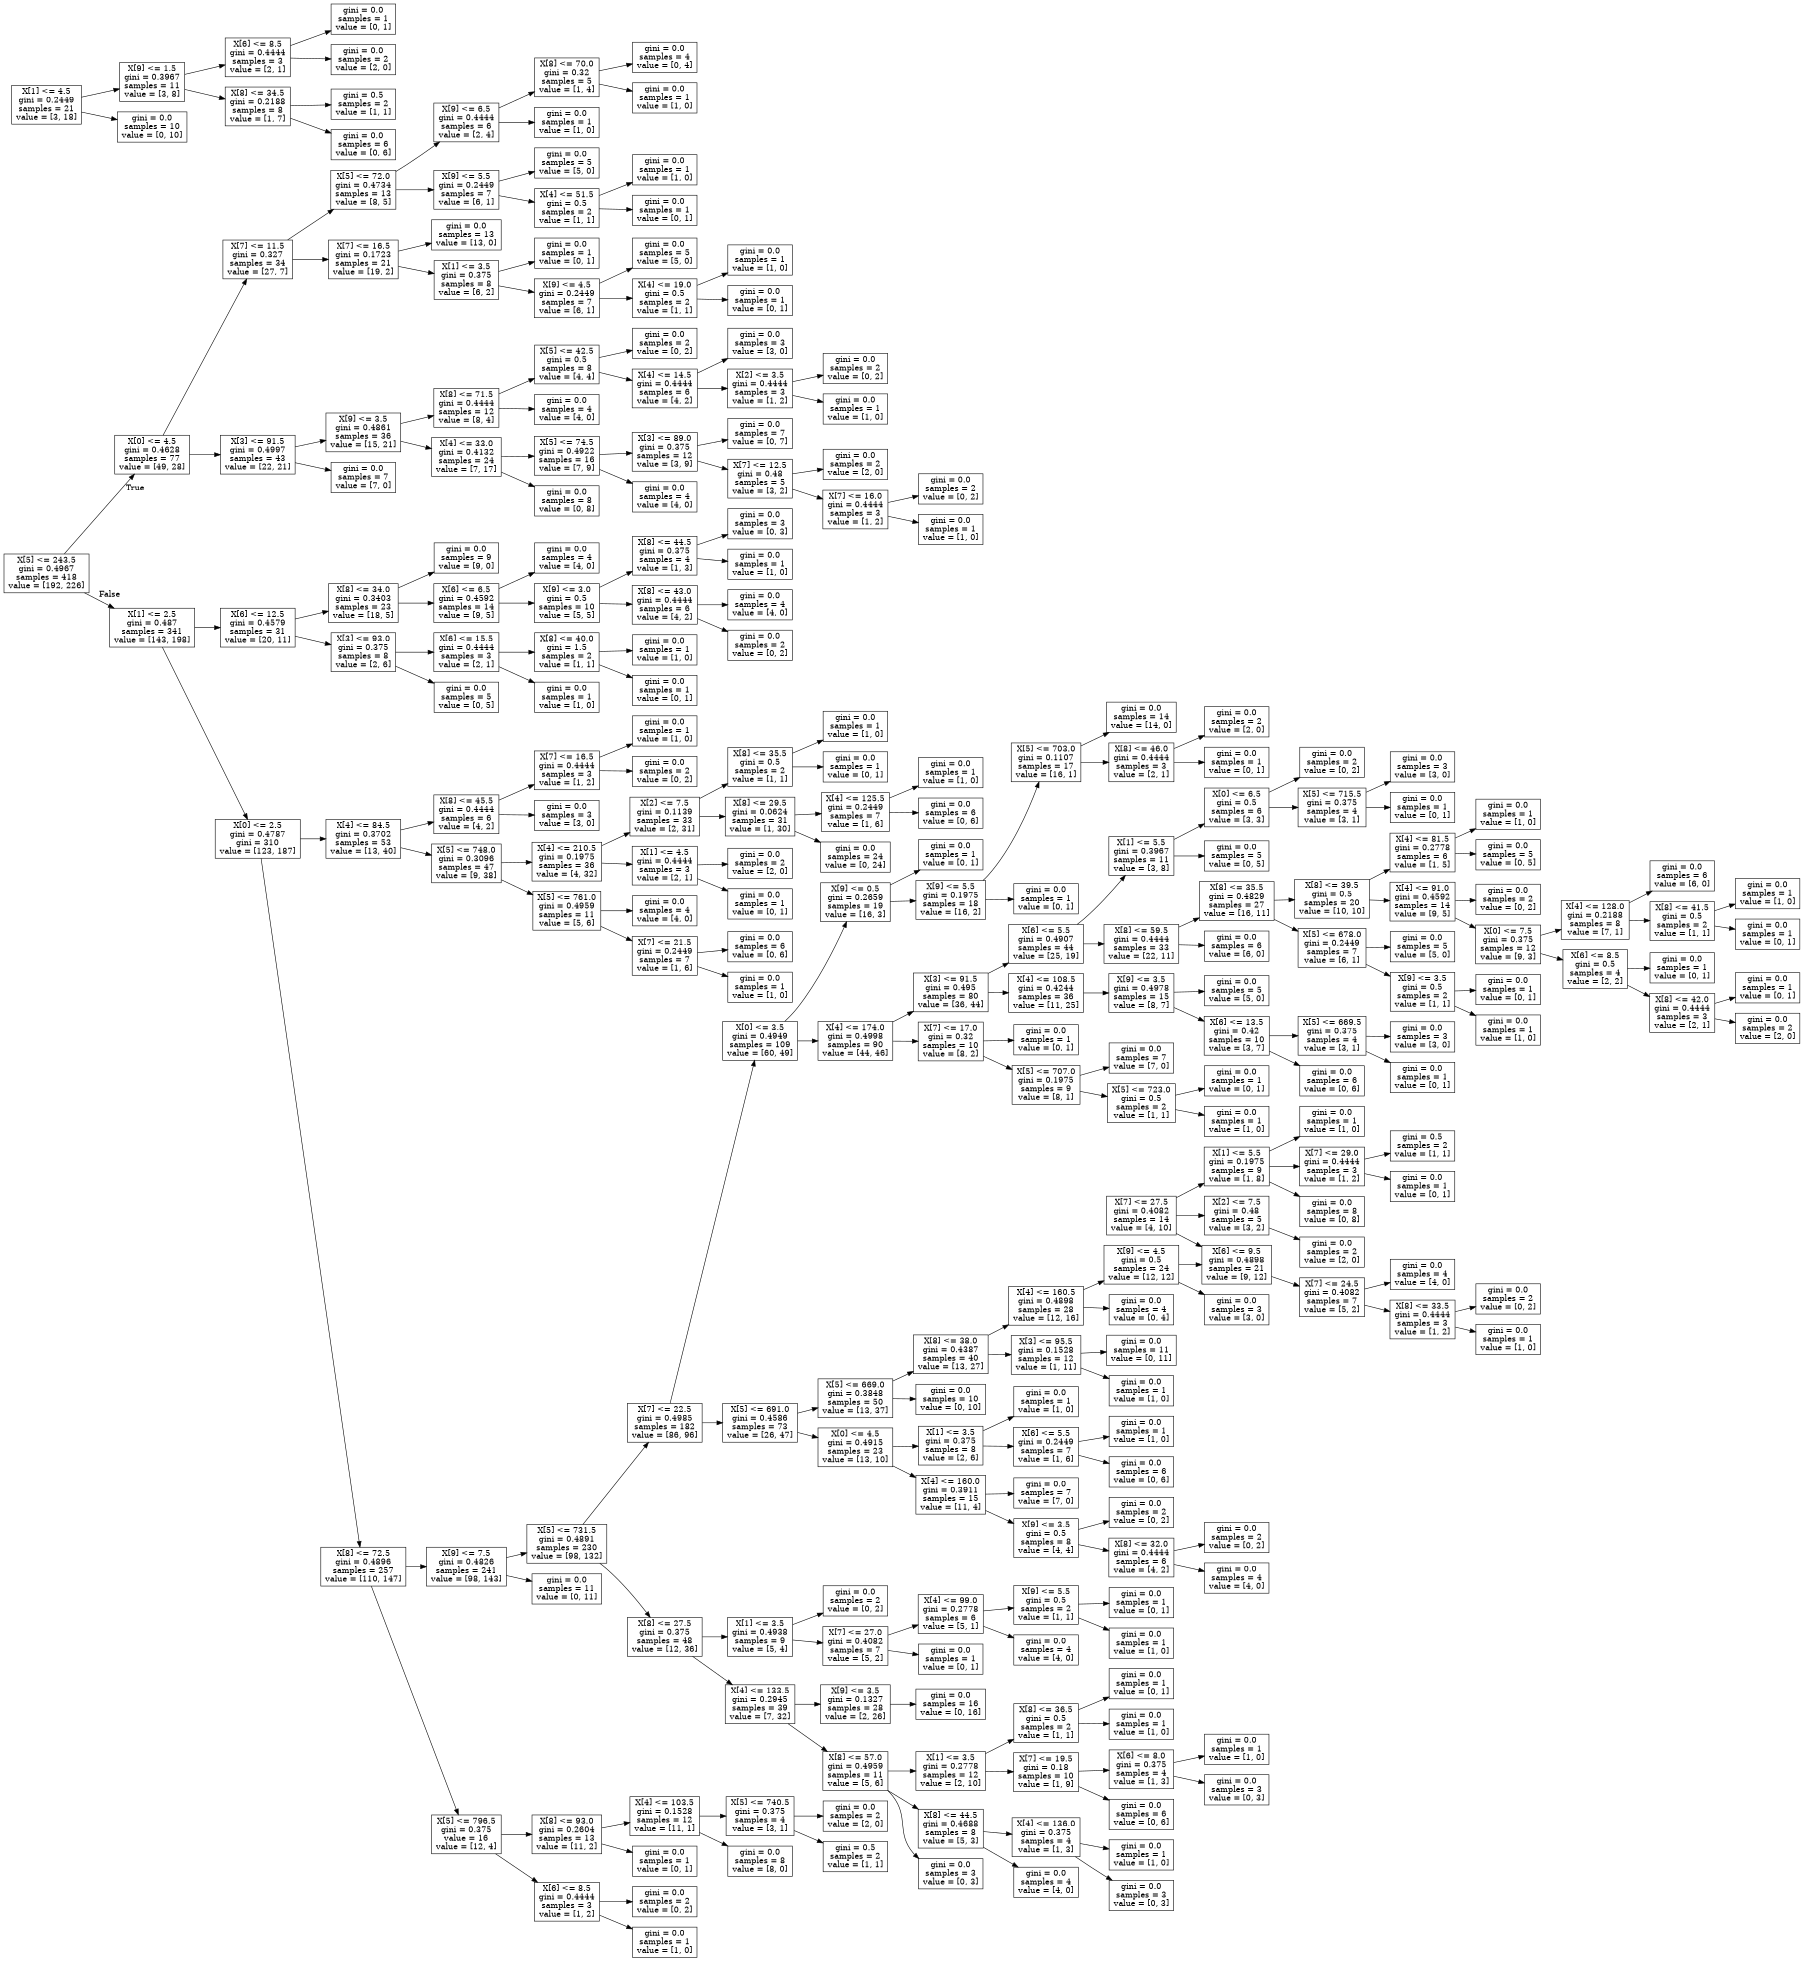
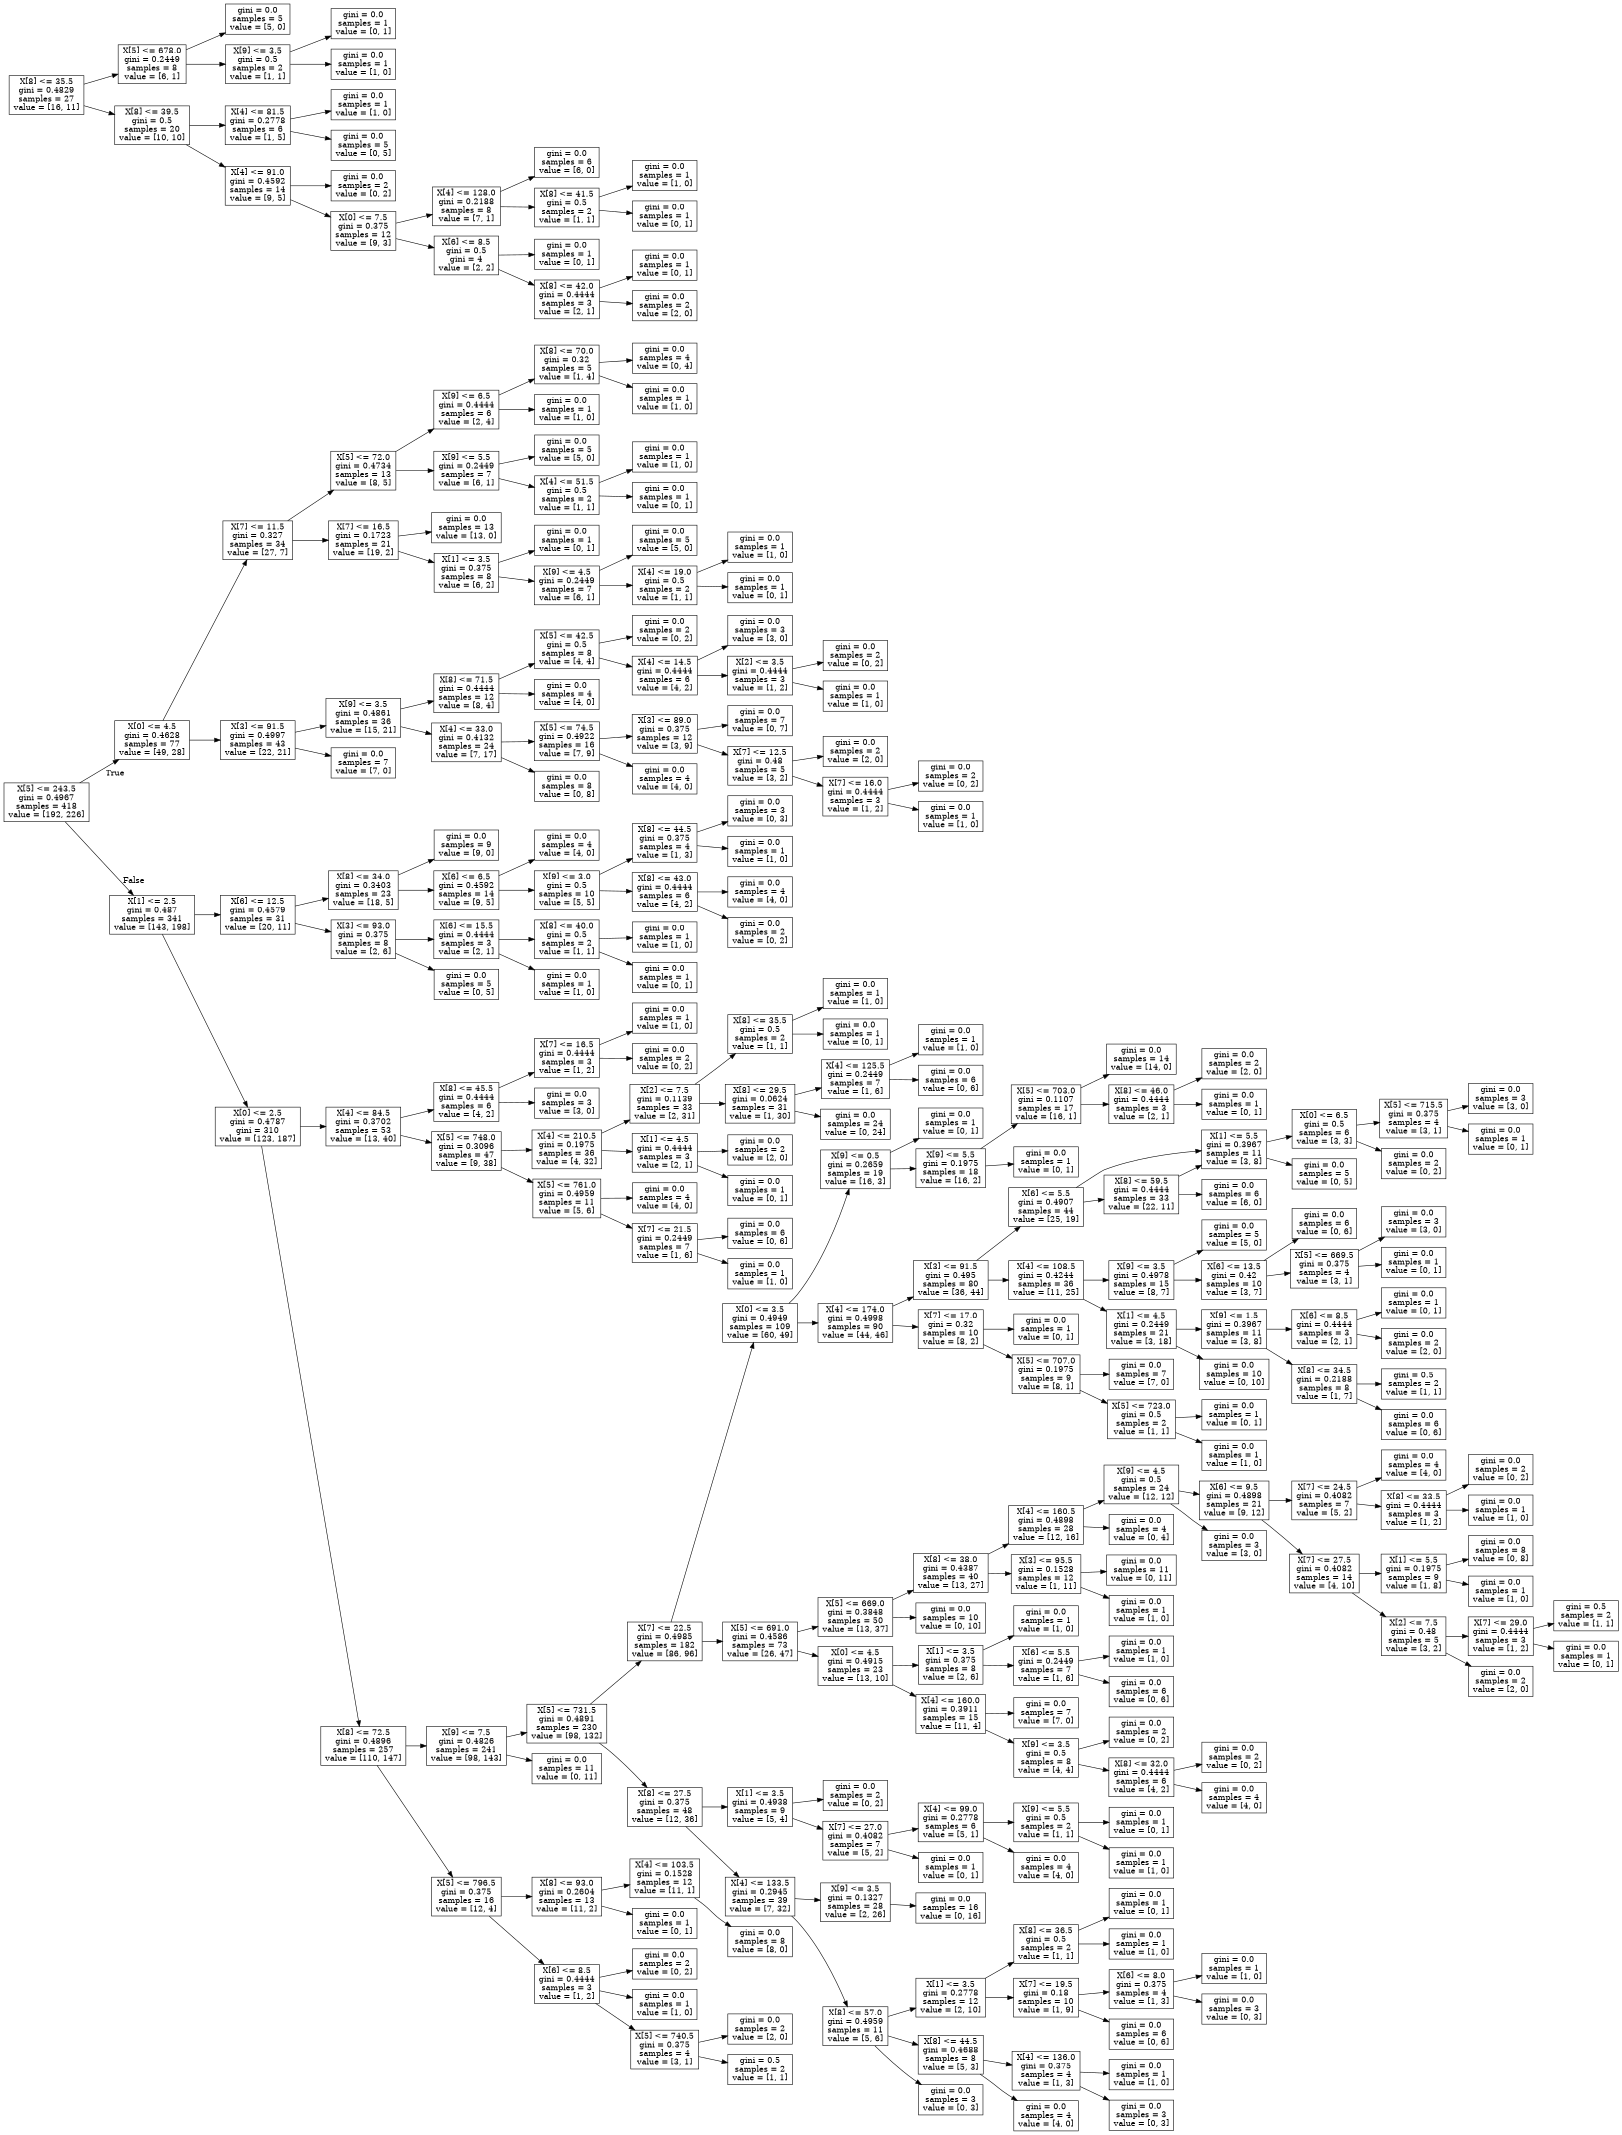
node "X[8] <= 40.0 gini = 1.5 samples = 2 value = [1, 1]": label "X[8] <= 40.0 gini = 1.5 samples = 2 value = [1, 1]" -> "X[8] <= 40.0 gini = 0.5 samples = 2 value = [1, 1]"
edge "X[8] <= 59.5 gini = 0.4444 samples = 33 value = [22, 11]" -> "X[8] <= 35.5 gini = 0.4829 samples = 27 value = [16, 11]": now "X[8] <= 59.5 gini = 0.4444 samples = 33 value = [22, 11]" -> "X[1] <= 5.5 gini = 0.3967 samples = 11 value = [3, 8]"
node "X[5] <= 678.0 gini = 0.2449 samples = 7 value = [6, 1]": label "X[5] <= 678.0 gini = 0.2449 samples = 7 value = [6, 1]" -> "X[5] <= 678.0 gini = 0.2449 samples = 8 value = [6, 1]"
node "X[6] <= 8.5 gini = 0.5 samples = 4 value = [2, 2]": label "X[6] <= 8.5 gini = 0.5 samples = 4 value = [2, 2]" -> "X[6] <= 8.5 gini = 0.5 gini = 4 value = [2, 2]"
edge "X[1] <= 5.5 gini = 0.1975 samples = 9 value = [1, 8]" -> "X[7] <= 29.0 gini = 0.4444 samples = 3 value = [1, 2]": now "X[2] <= 7.5 gini = 0.48 samples = 5 value = [3, 2]" -> "X[7] <= 29.0 gini = 0.4444 samples = 3 value = [1, 2]"
edge "X[7] <= 27.5 gini = 0.4082 samples = 14 value = [4, 10]" -> "X[6] <= 9.5 gini = 0.4898 samples = 21 value = [9, 12]": reversed
edge "X[4] <= 108.5 gini = 0.4244 samples = 36 value = [11, 25]" -> "X[1] <= 4.5 gini = 0.2449 samples = 21 value = [3, 18]": added
edge "X[4] <= 103.5 gini = 0.1528 samples = 12 value = [11, 1]" -> "X[5] <= 740.5 gini = 0.375 samples = 4 value = [3, 1]": now "X[6] <= 8.5 gini = 0.4444 samples = 3 value = [1, 2]" -> "X[5] <= 740.5 gini = 0.375 samples = 4 value = [3, 1]"
node "X[5] <= 796.5 gini = 0.375 value = 16 value = [12, 4]": label "X[5] <= 796.5 gini = 0.375 value = 16 value = [12, 4]" -> "X[5] <= 796.5 gini = 0.375 samples = 16 value = [12, 4]"
